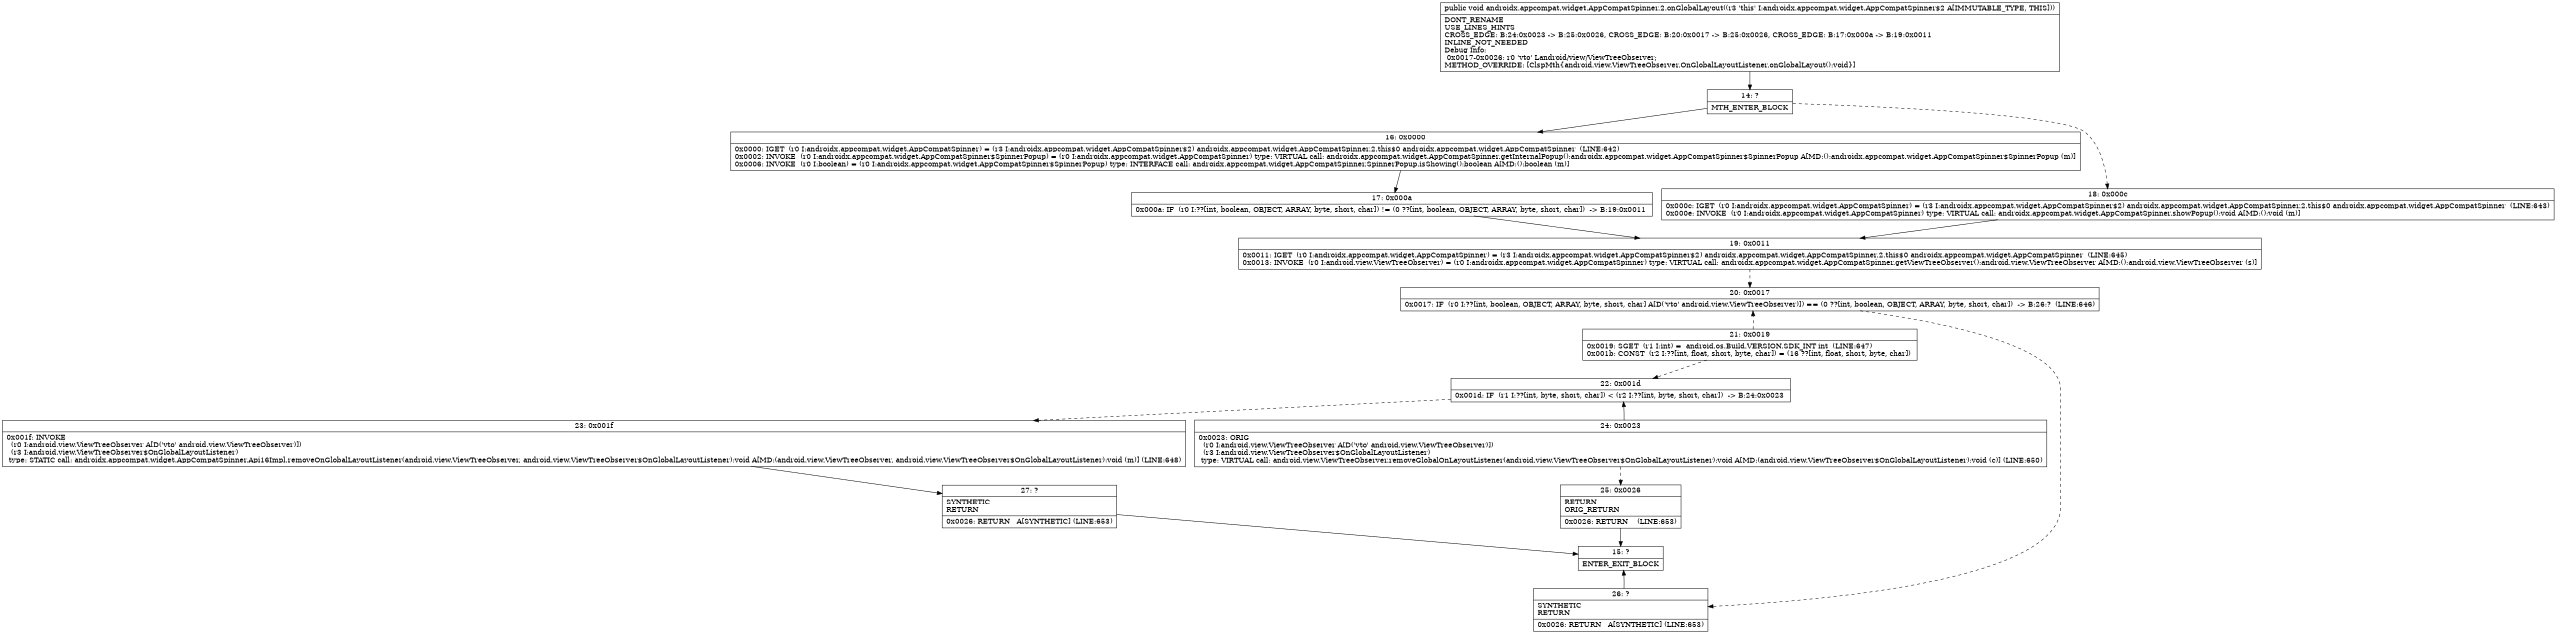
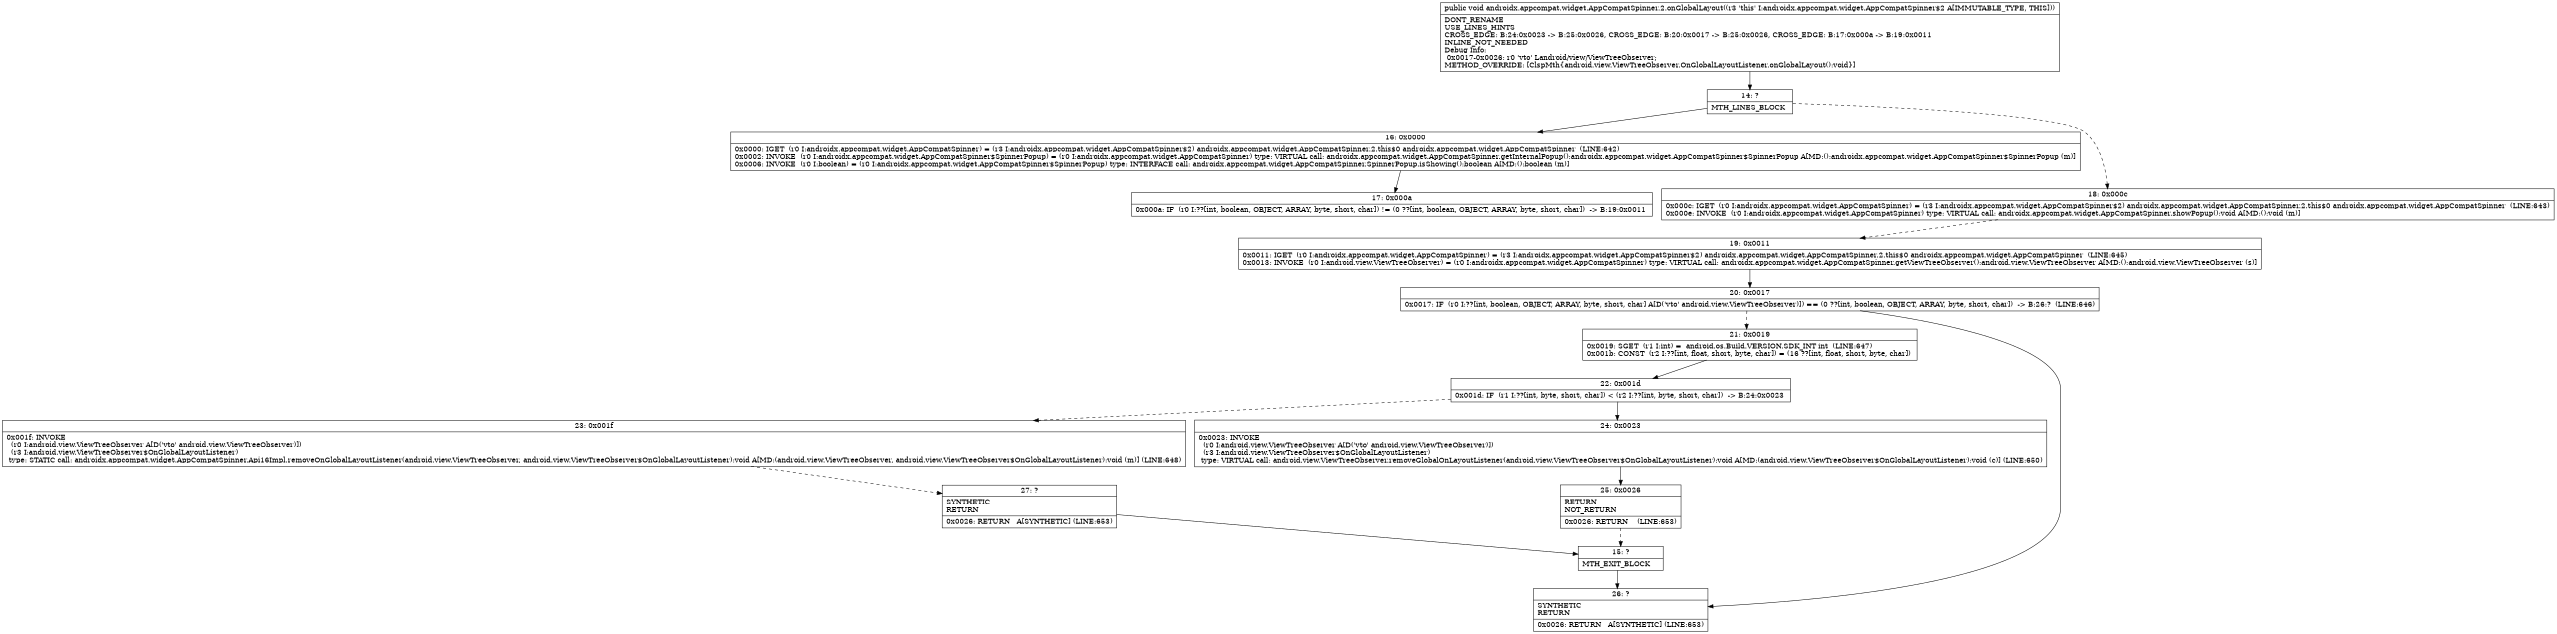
node "14: ?": text "MTH_ENTER_BLOCK" -> "MTH_LINES_BLOCK"
edge "17: 0x000a" -> "19: 0x0011": removed
edge "18: 0x000c" -> "19: 0x0011": style solid -> dashed
edge "19: 0x0011" -> "20: 0x0017": style dashed -> solid
edge "21: 0x0019" -> "20: 0x0017": reversed
edge "21: 0x0019" -> "22: 0x001d": style dashed -> solid
edge "24: 0x0023" -> "22: 0x001d": reversed
node "24: 0x0023": text "0x0023: ORIG" -> "0x0023: INVOKE"
edge "24: 0x0023" -> "25: 0x0026": style dashed -> solid
edge "23: 0x001f" -> "27: ?": style solid -> dashed
node "25: 0x0026": text "ORIG_RETURN" -> "NOT_RETURN"
edge "20: 0x0017" -> "26: ?": style dashed -> solid
edge "25: 0x0026" -> "15: ?": style solid -> dashed
node "15: ?": text "ENTER_EXIT_BLOCK" -> "MTH_EXIT_BLOCK"
edge "26: ?" -> "15: ?": reversed
